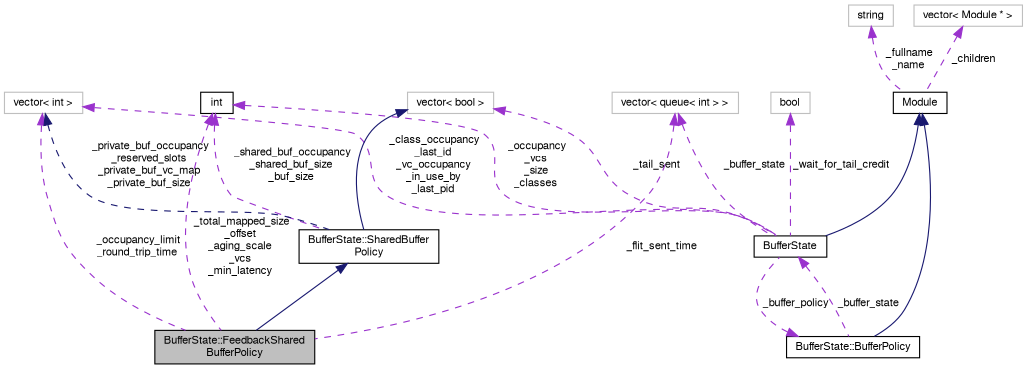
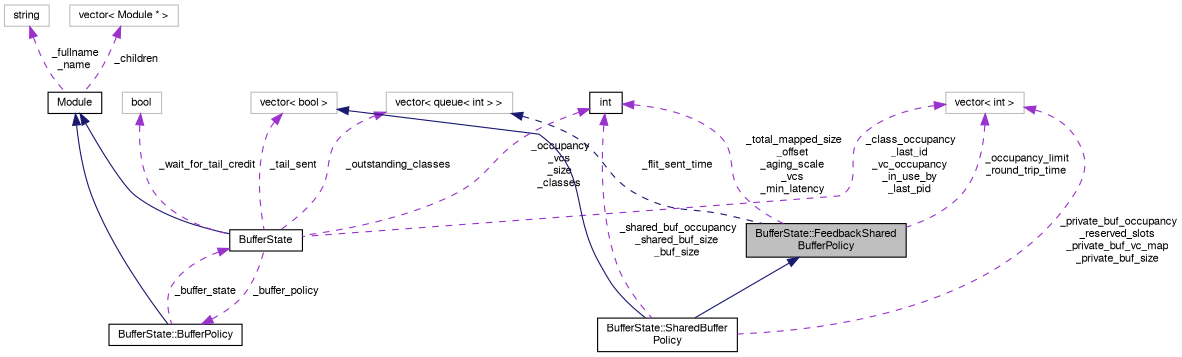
edge "BufferState" -> "vector< queue< int > >": label " _buffer_state" -> " _outstanding_classes"
edge "BufferState::SharedBuffer Policy" -> "vector< int >": color midnightblue -> darkorchid3
edge "BufferState::FeedbackShared BufferPolicy" -> "vector< queue< int > >": color darkorchid3 -> midnightblue
edge "BufferState::FeedbackShared BufferPolicy" -> "BufferState::SharedBuffer Policy": reversed
